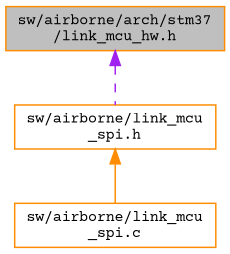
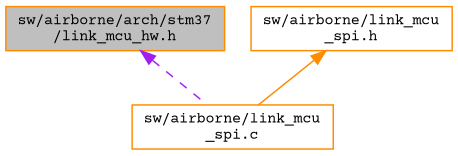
edge "sw/airborne/link_mcu _spi.h" -> "sw/airborne/arch/stm37 /link_mcu_hw.h": now "sw/airborne/link_mcu _spi.c" -> "sw/airborne/arch/stm37 /link_mcu_hw.h"
